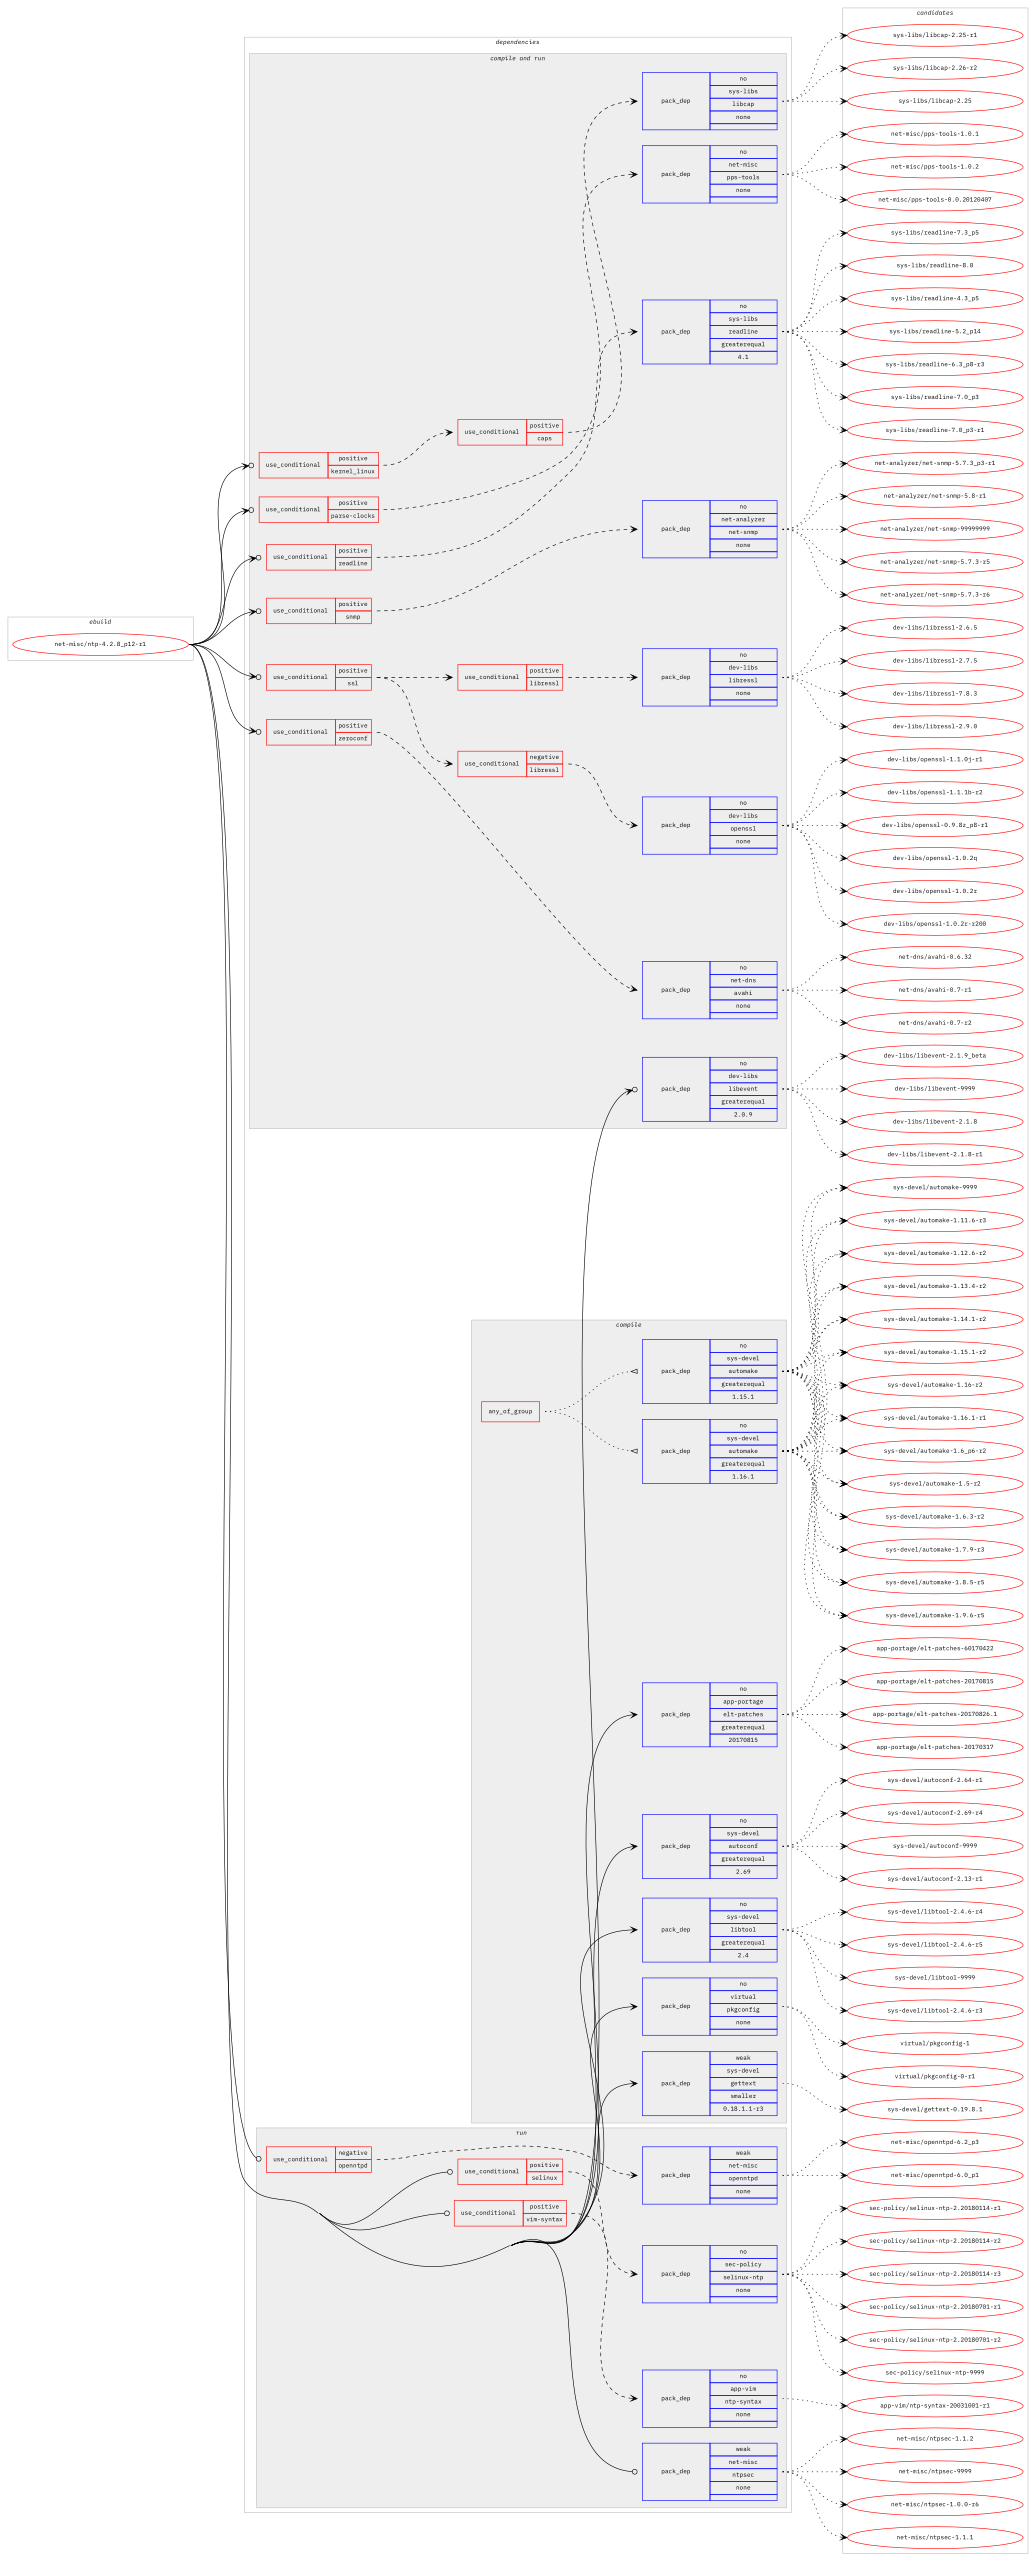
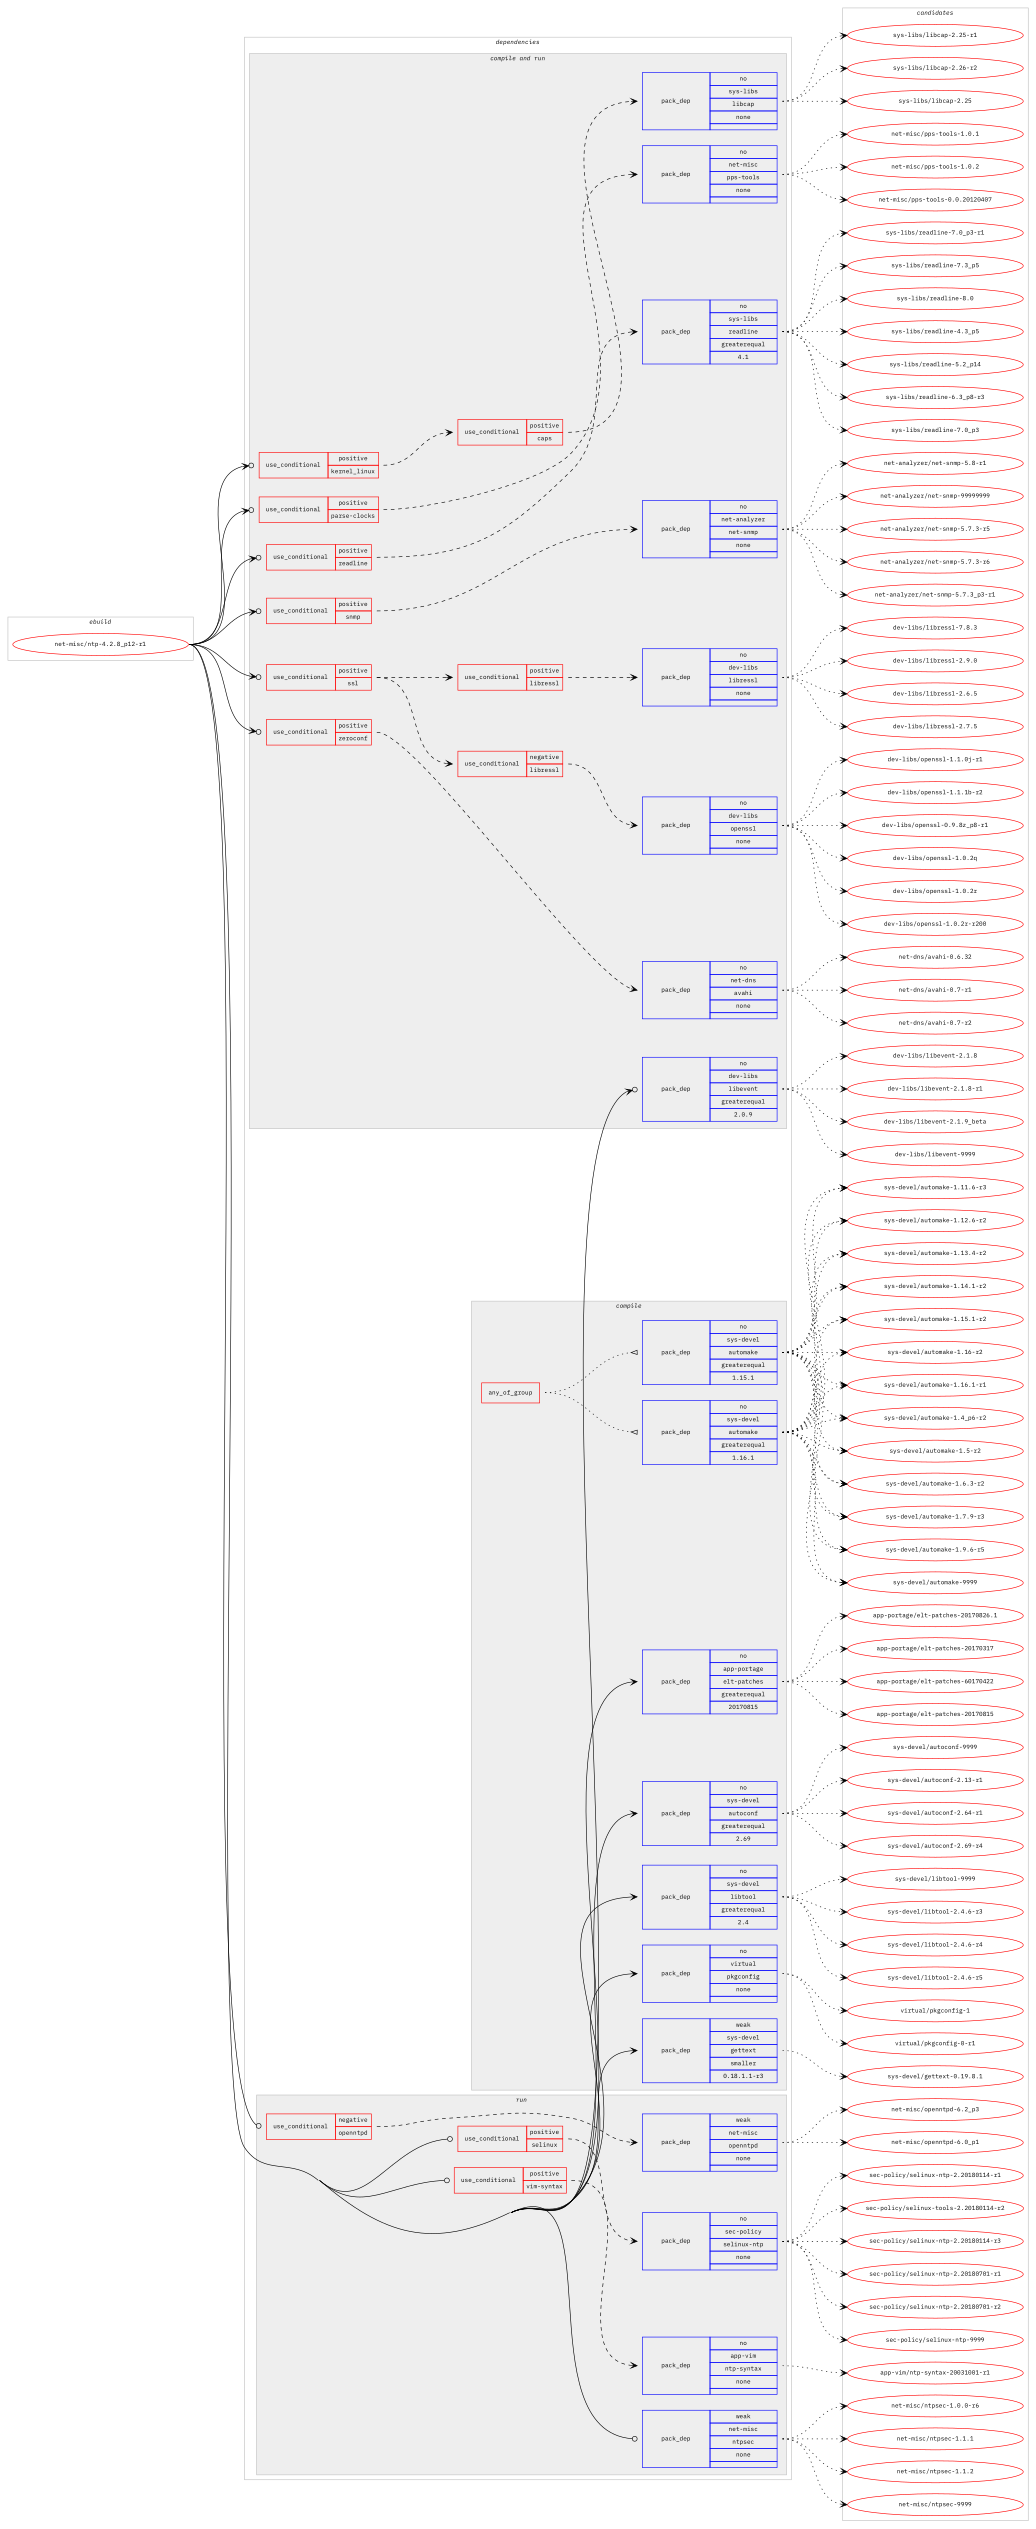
node "sys-devel/automake-1.6_p6-r2": label "sys-devel/automake-1.6_p6-r2" -> "sys-devel/automake-1.4_p6-r2"
node "sys-devel/automake-1.8.5-r5": removed
node "sec-policy/selinux-ntp-2.20180114-r2": label "sec-policy/selinux-ntp-2.20180114-r2" -> "sec-policy/selinux-tools-2.20180114-r2"
